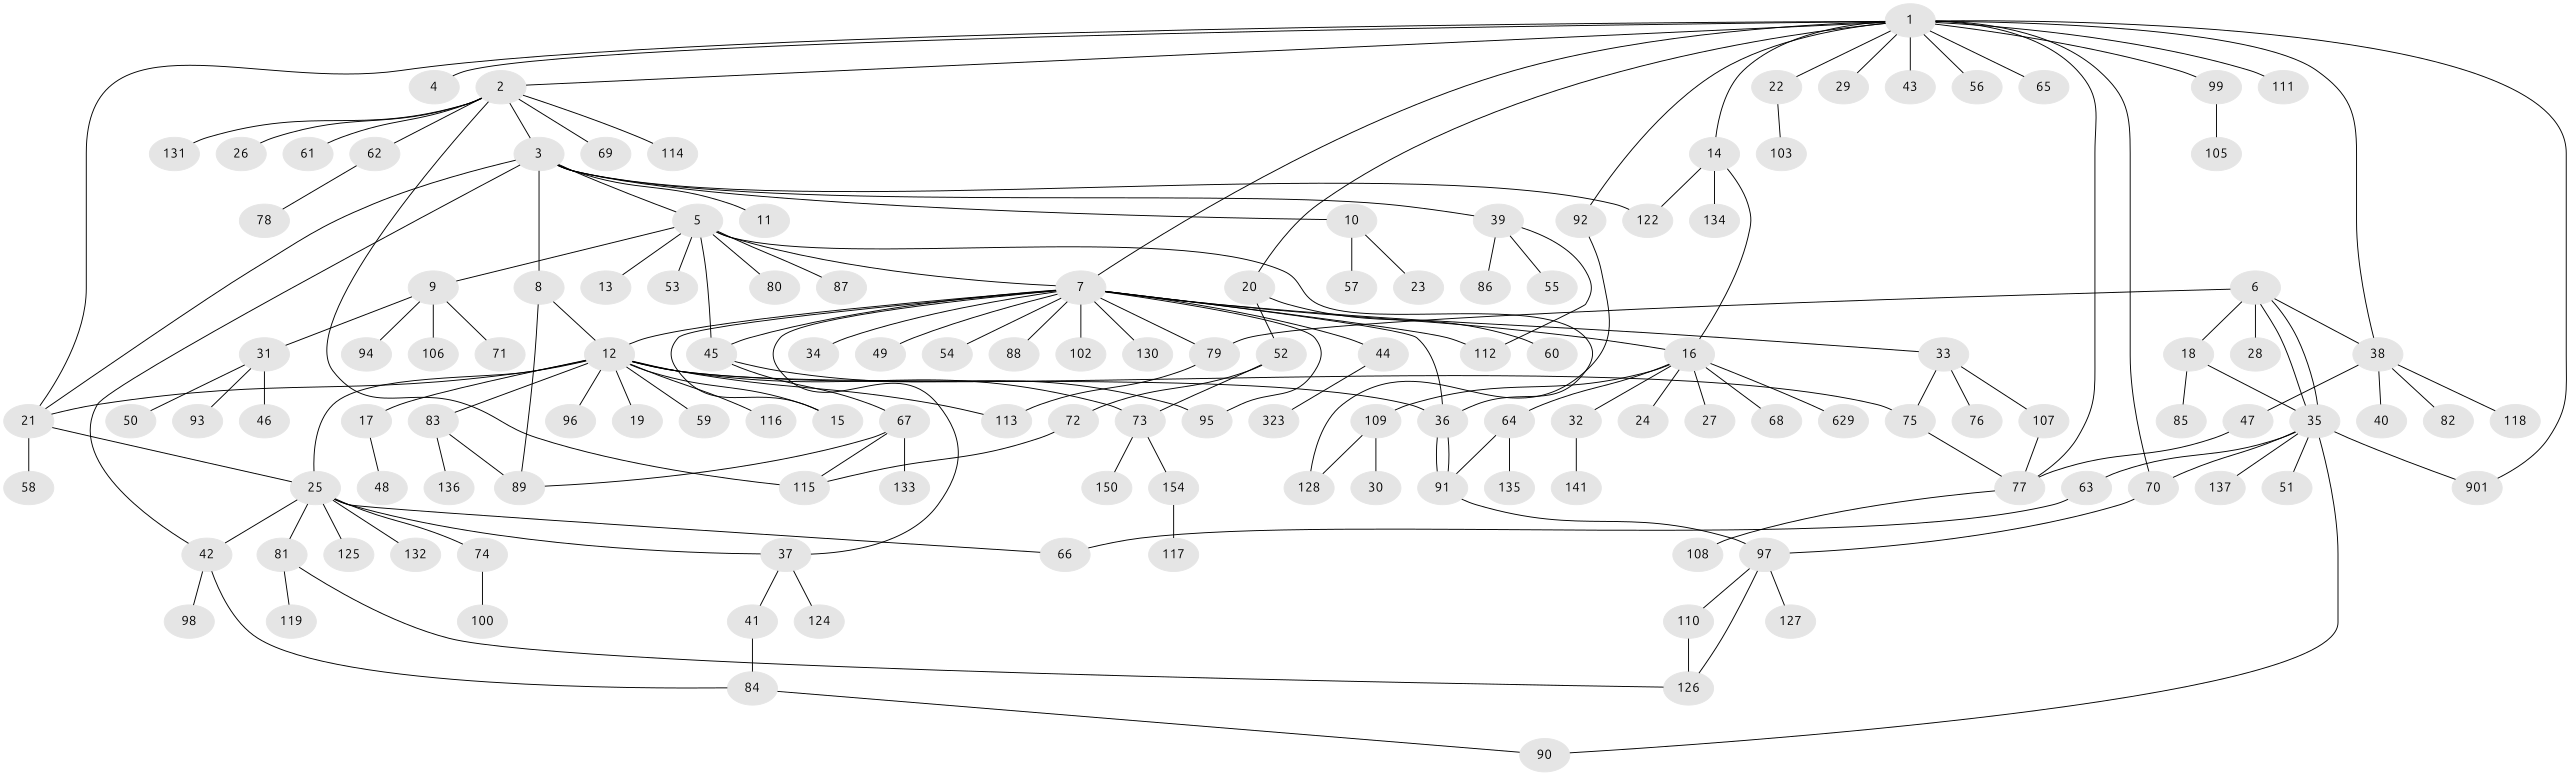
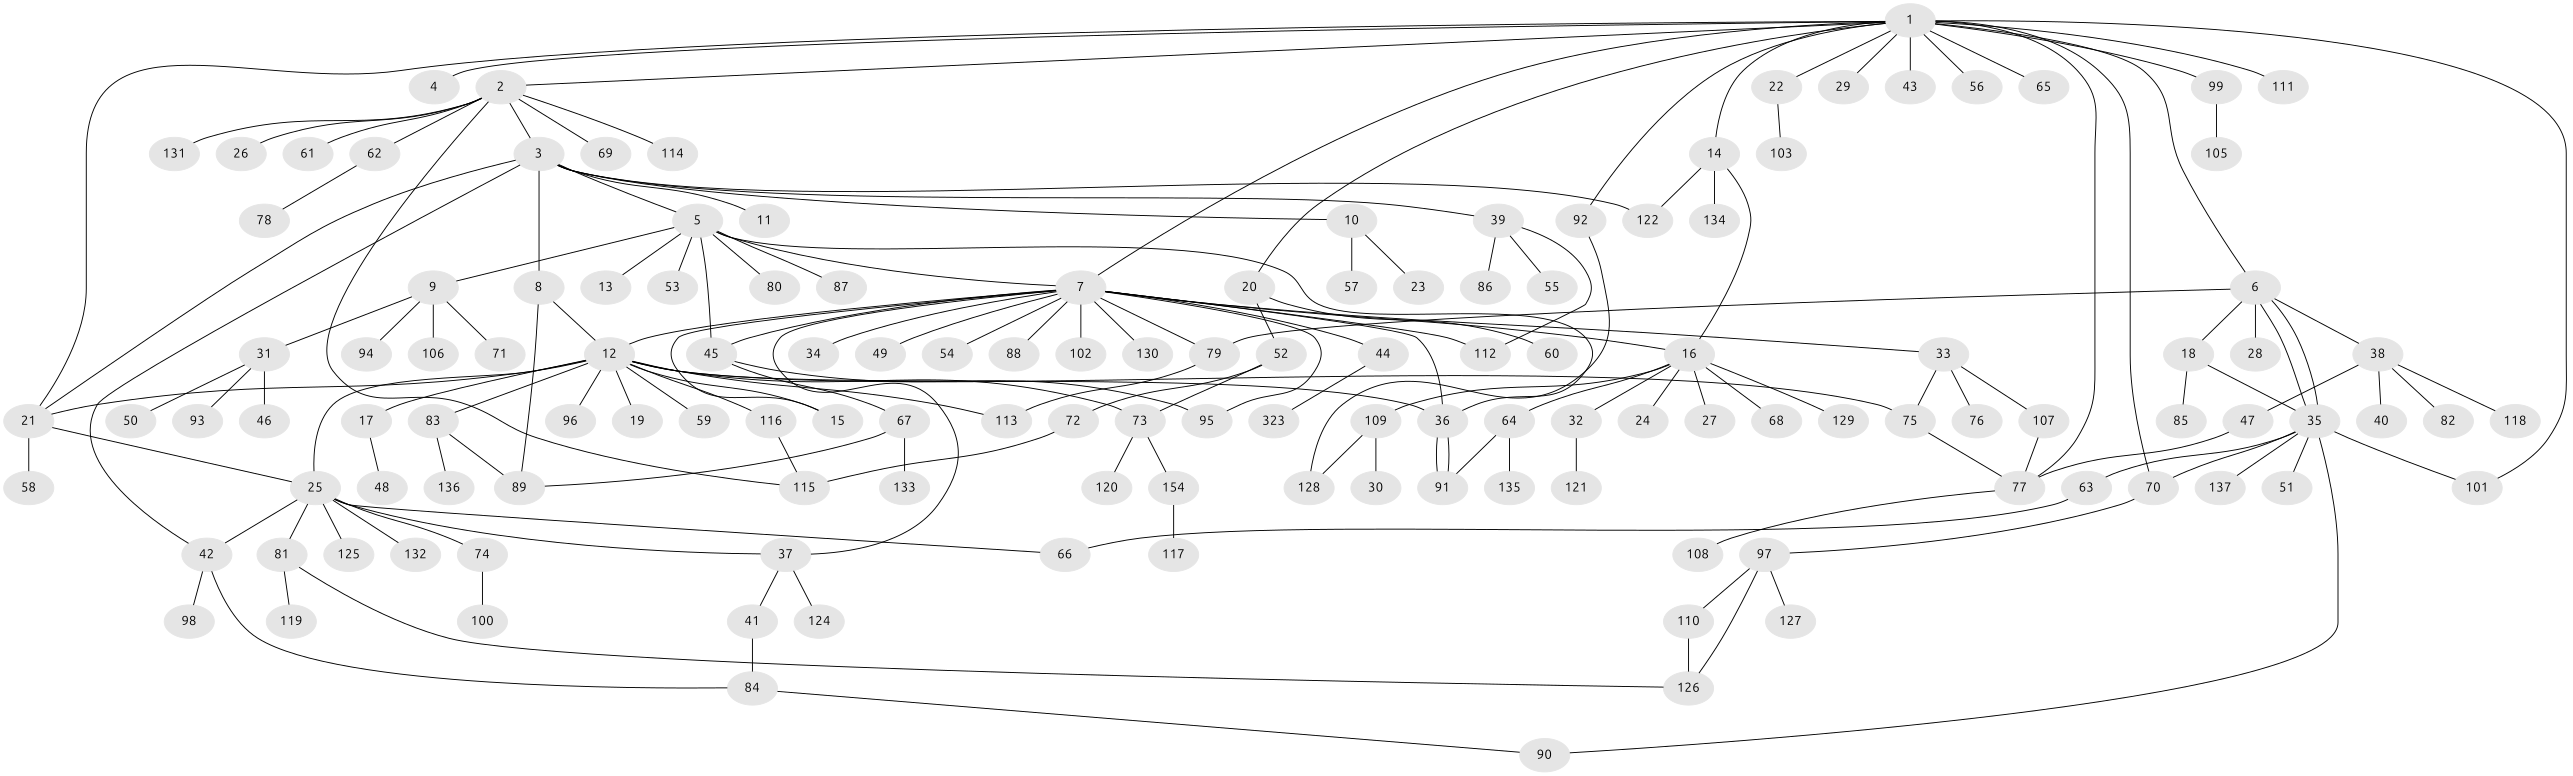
edge "1" -- "38": now "1" -- "6"
node "629": label "629" -> "129"
edge "67" -- "115": now "116" -- "115"
node "150": label "150" -> "120"
node "141": label "141" -> "121"
node "901": label "901" -> "101"
edge "91" -- "97": removed
